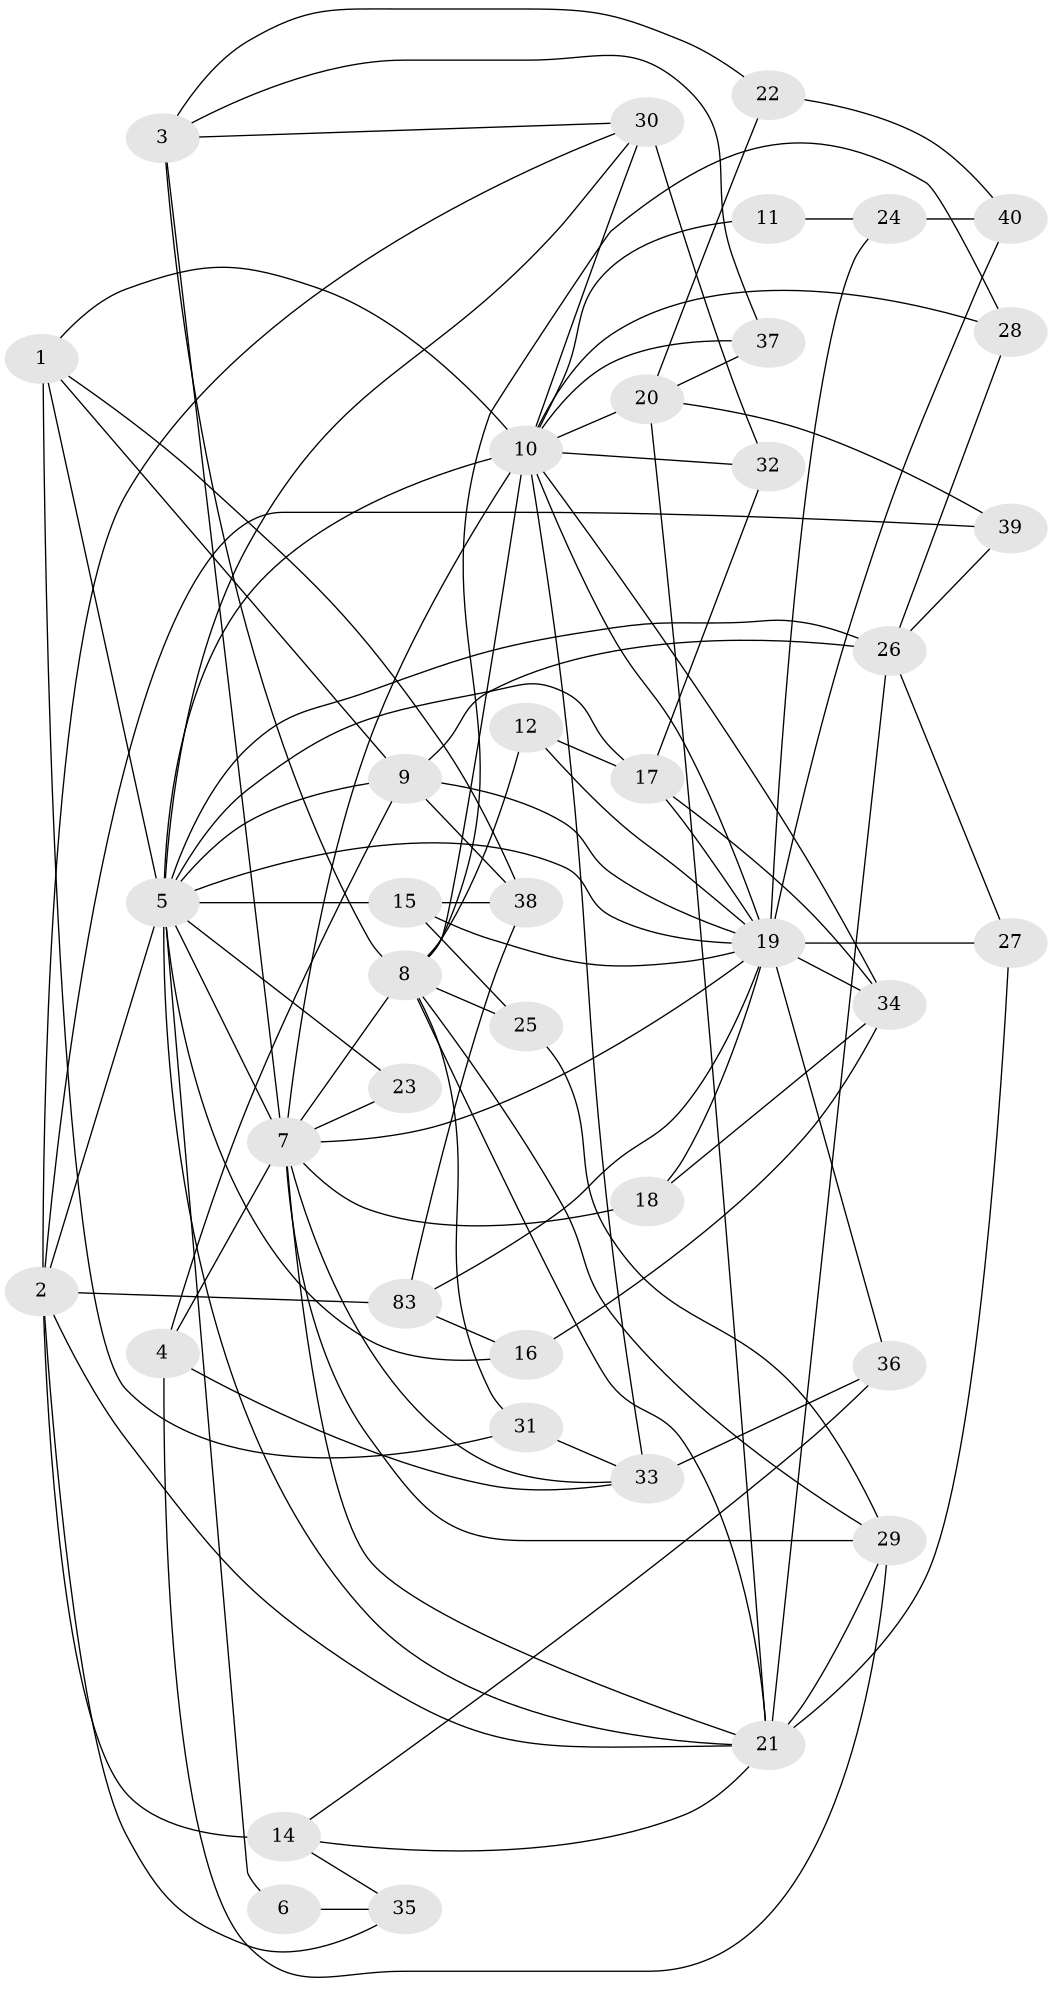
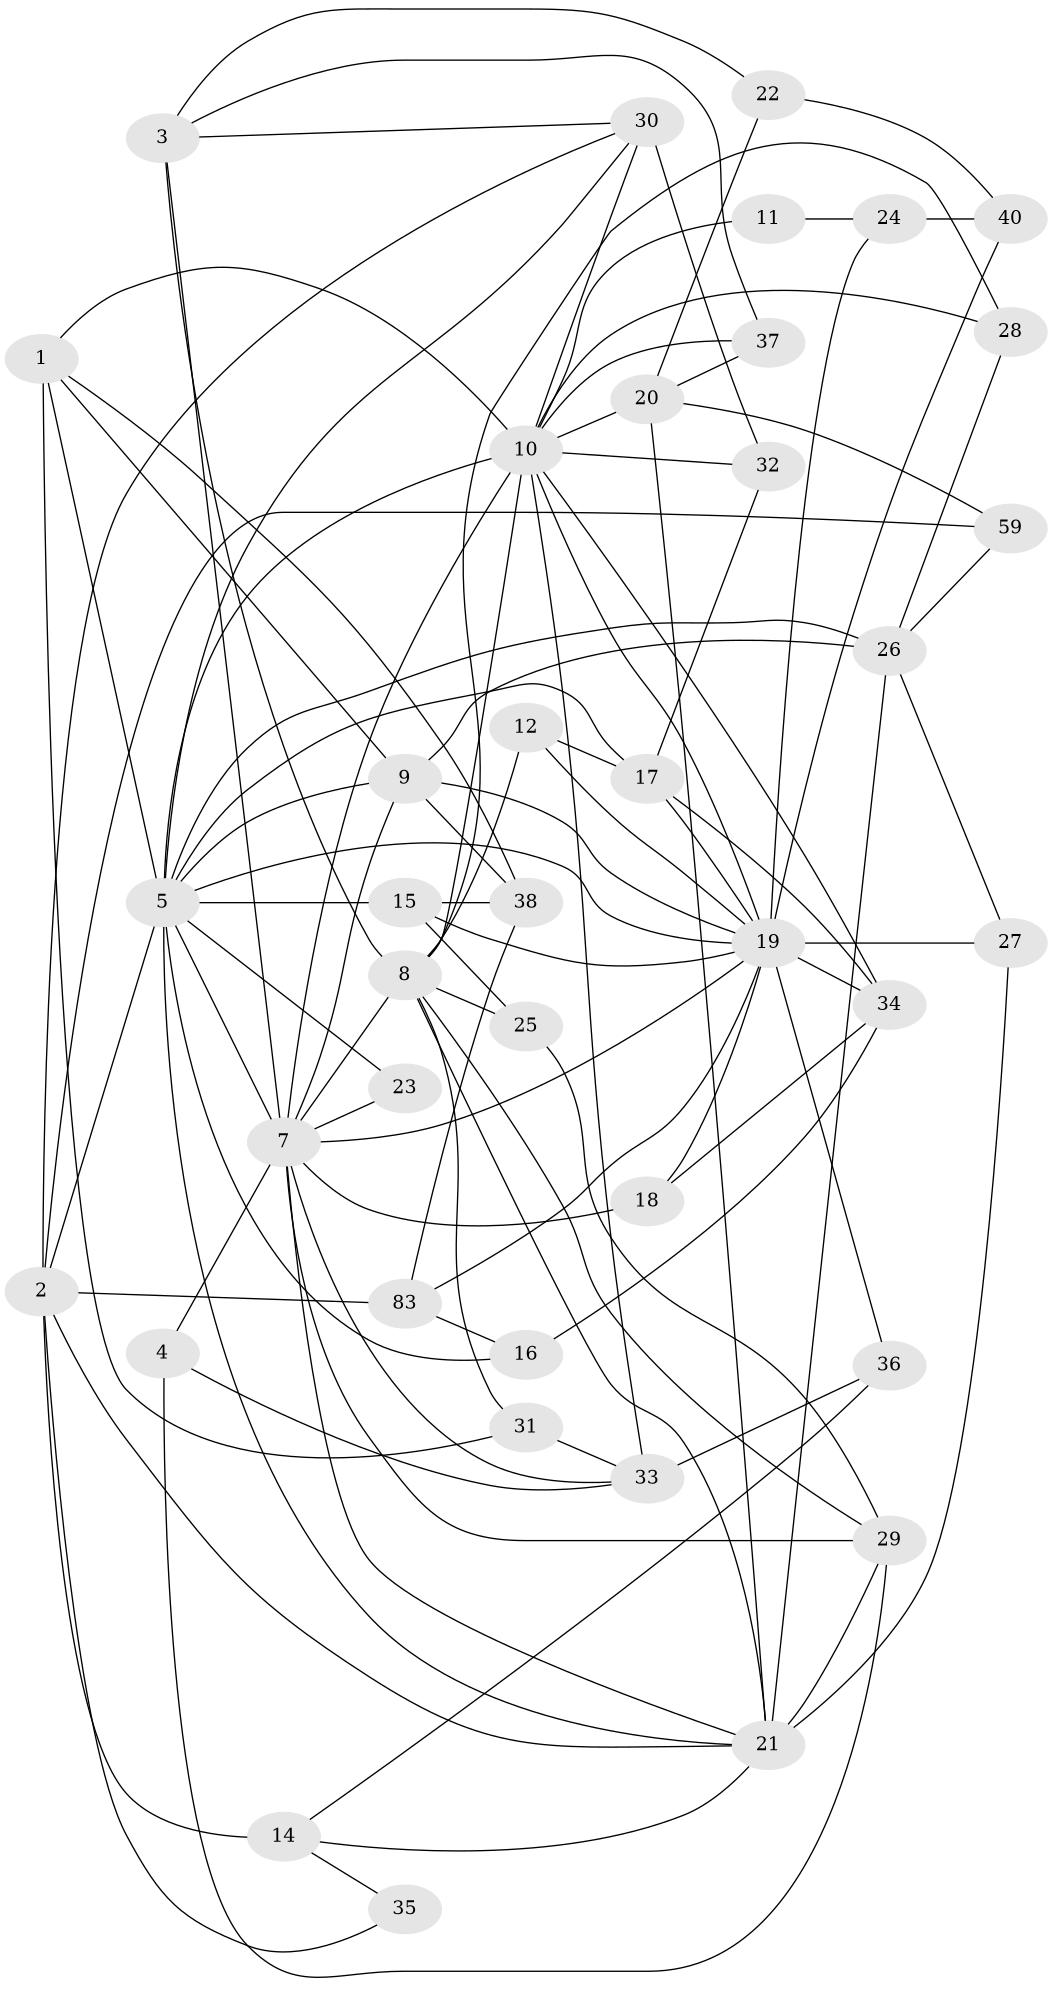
node "39": label "39" -> "59"
edge "9" -- "4": now "9" -- "7"
node "6": removed
